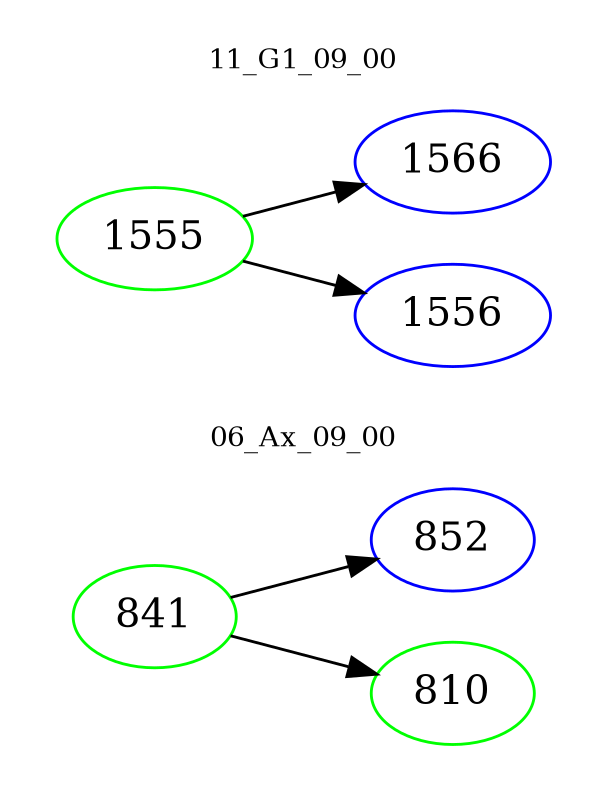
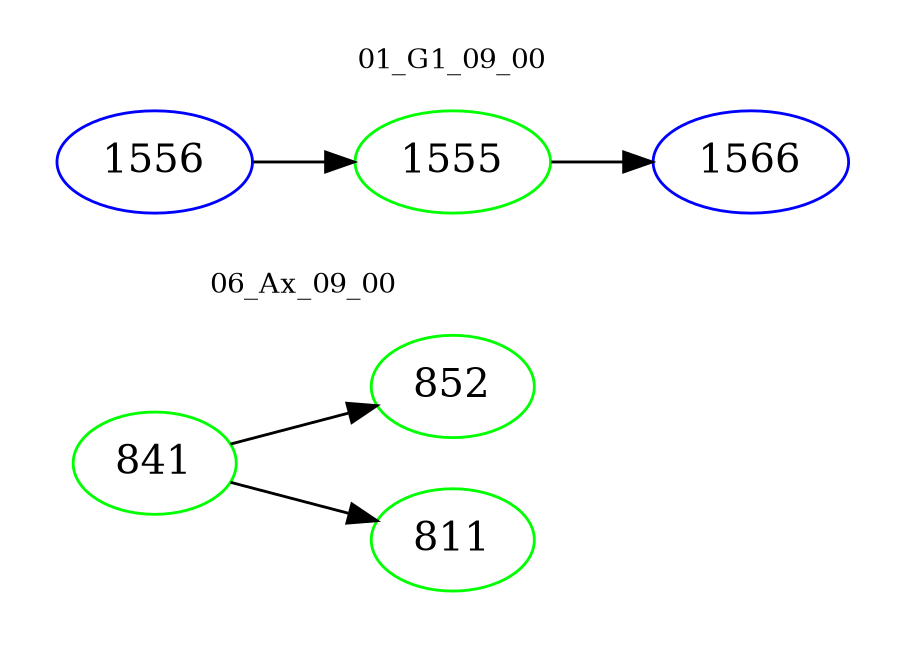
cluster "11_G1_09_00": label "11_G1_09_00" -> "01_G1_09_00"
edge "1555" -> "1556": reversed
node "852": color blue -> green
node "810": label "810" -> "811"
